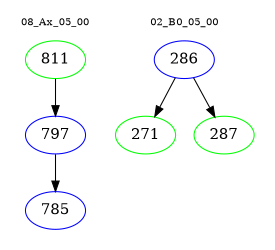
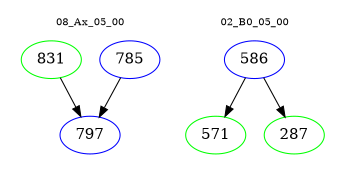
node "811": label "811" -> "831"
node "286": label "286" -> "586"
node "271": label "271" -> "571"
edge "797" -> "785": reversed
